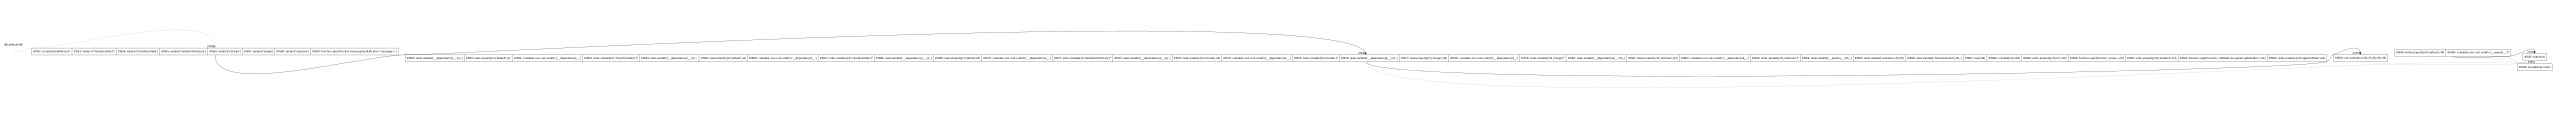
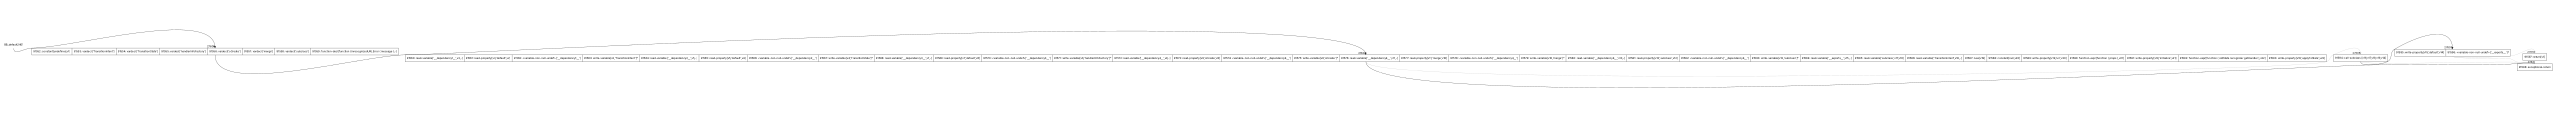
edge "BB_default2401" -> "91552: constant[undefined,v1]": color gray -> black
edge "91594: call-subclass [v16,v17,v18,v19,v14]" -> "91595: write-property[v15,'default',v14]": added
edge "91595: write-property[v15,'default',v14]" -> "91597: return[v1]": color black -> gray
edge "91560: read-variable['__dependency1__',v3,-]" -> "91594: call-subclass [v16,v17,v18,v19,v14]": color black -> gray
edge "91560: read-variable['__dependency1__',v3,-]" -> "91598: exceptional-return": color gray -> black
